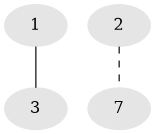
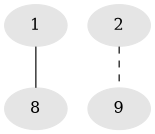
node "3": label "3" -> "8"
node "7": label "7" -> "9"
